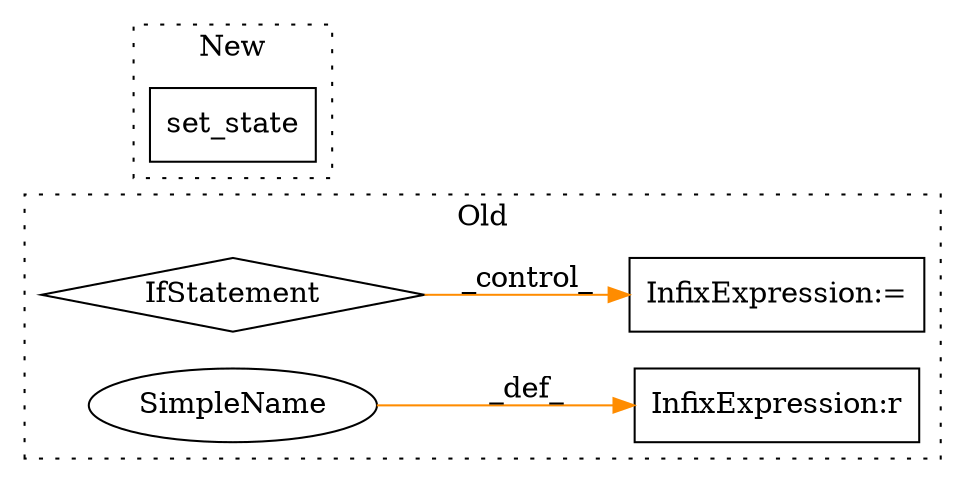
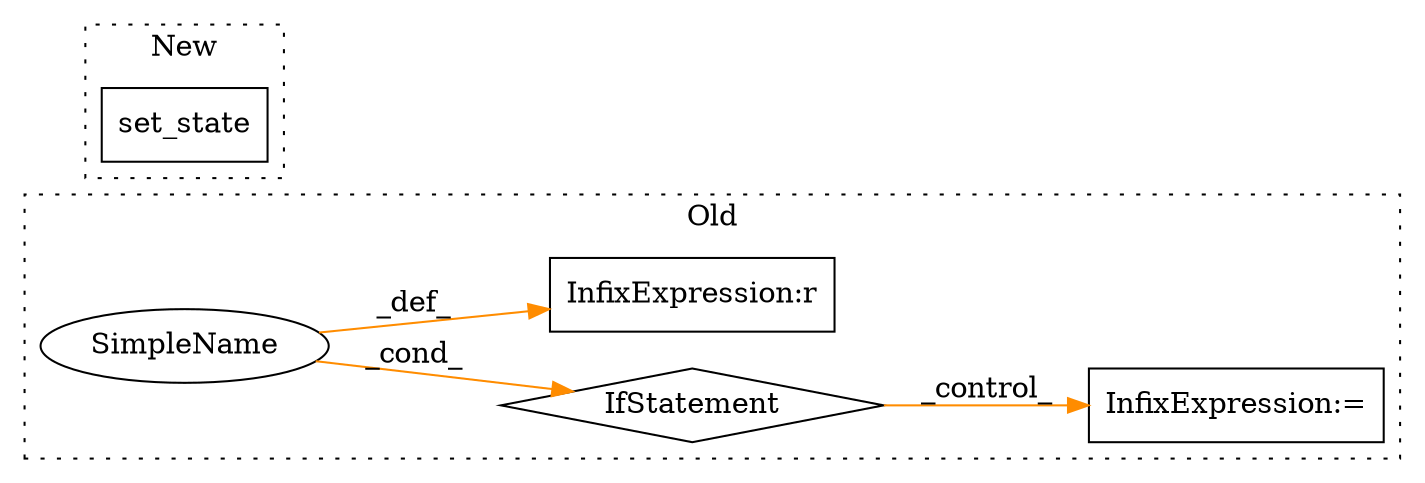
edge "SimpleName" -> "IfStatement": added, label "_cond_"
